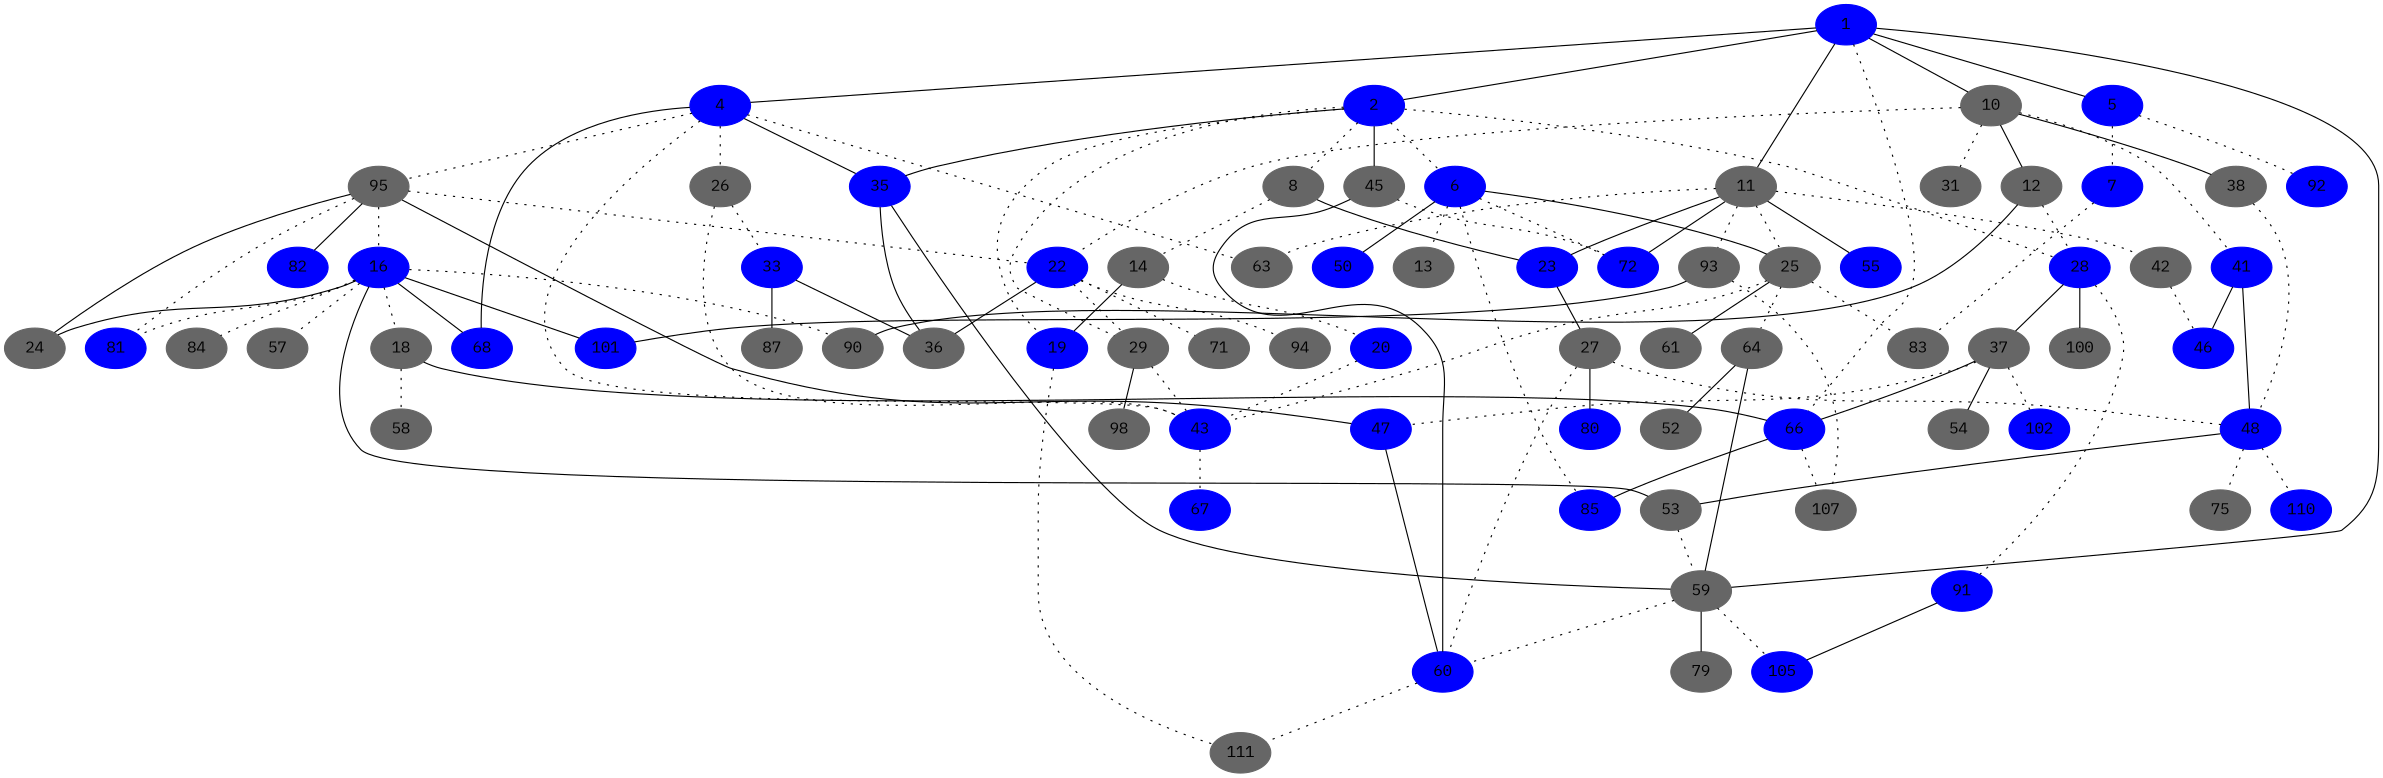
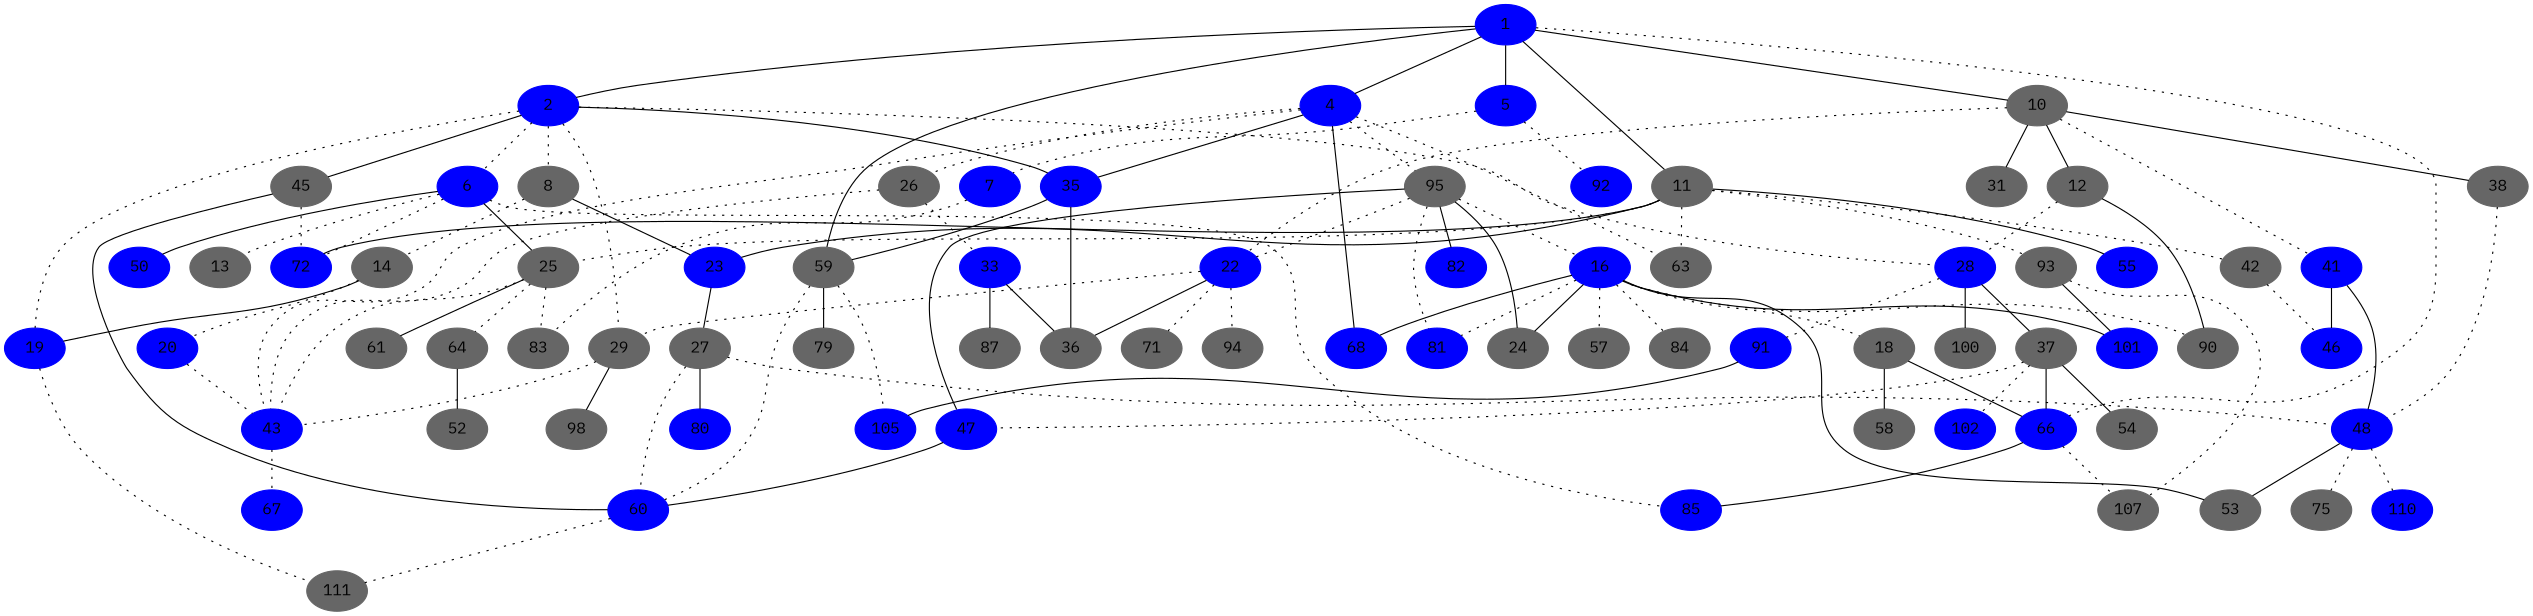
edge "10" -- "31": style dotted -> solid
edge "18" -- "58": style dotted -> solid
edge "64" -- "59": removed
edge "53" -- "59": removed
